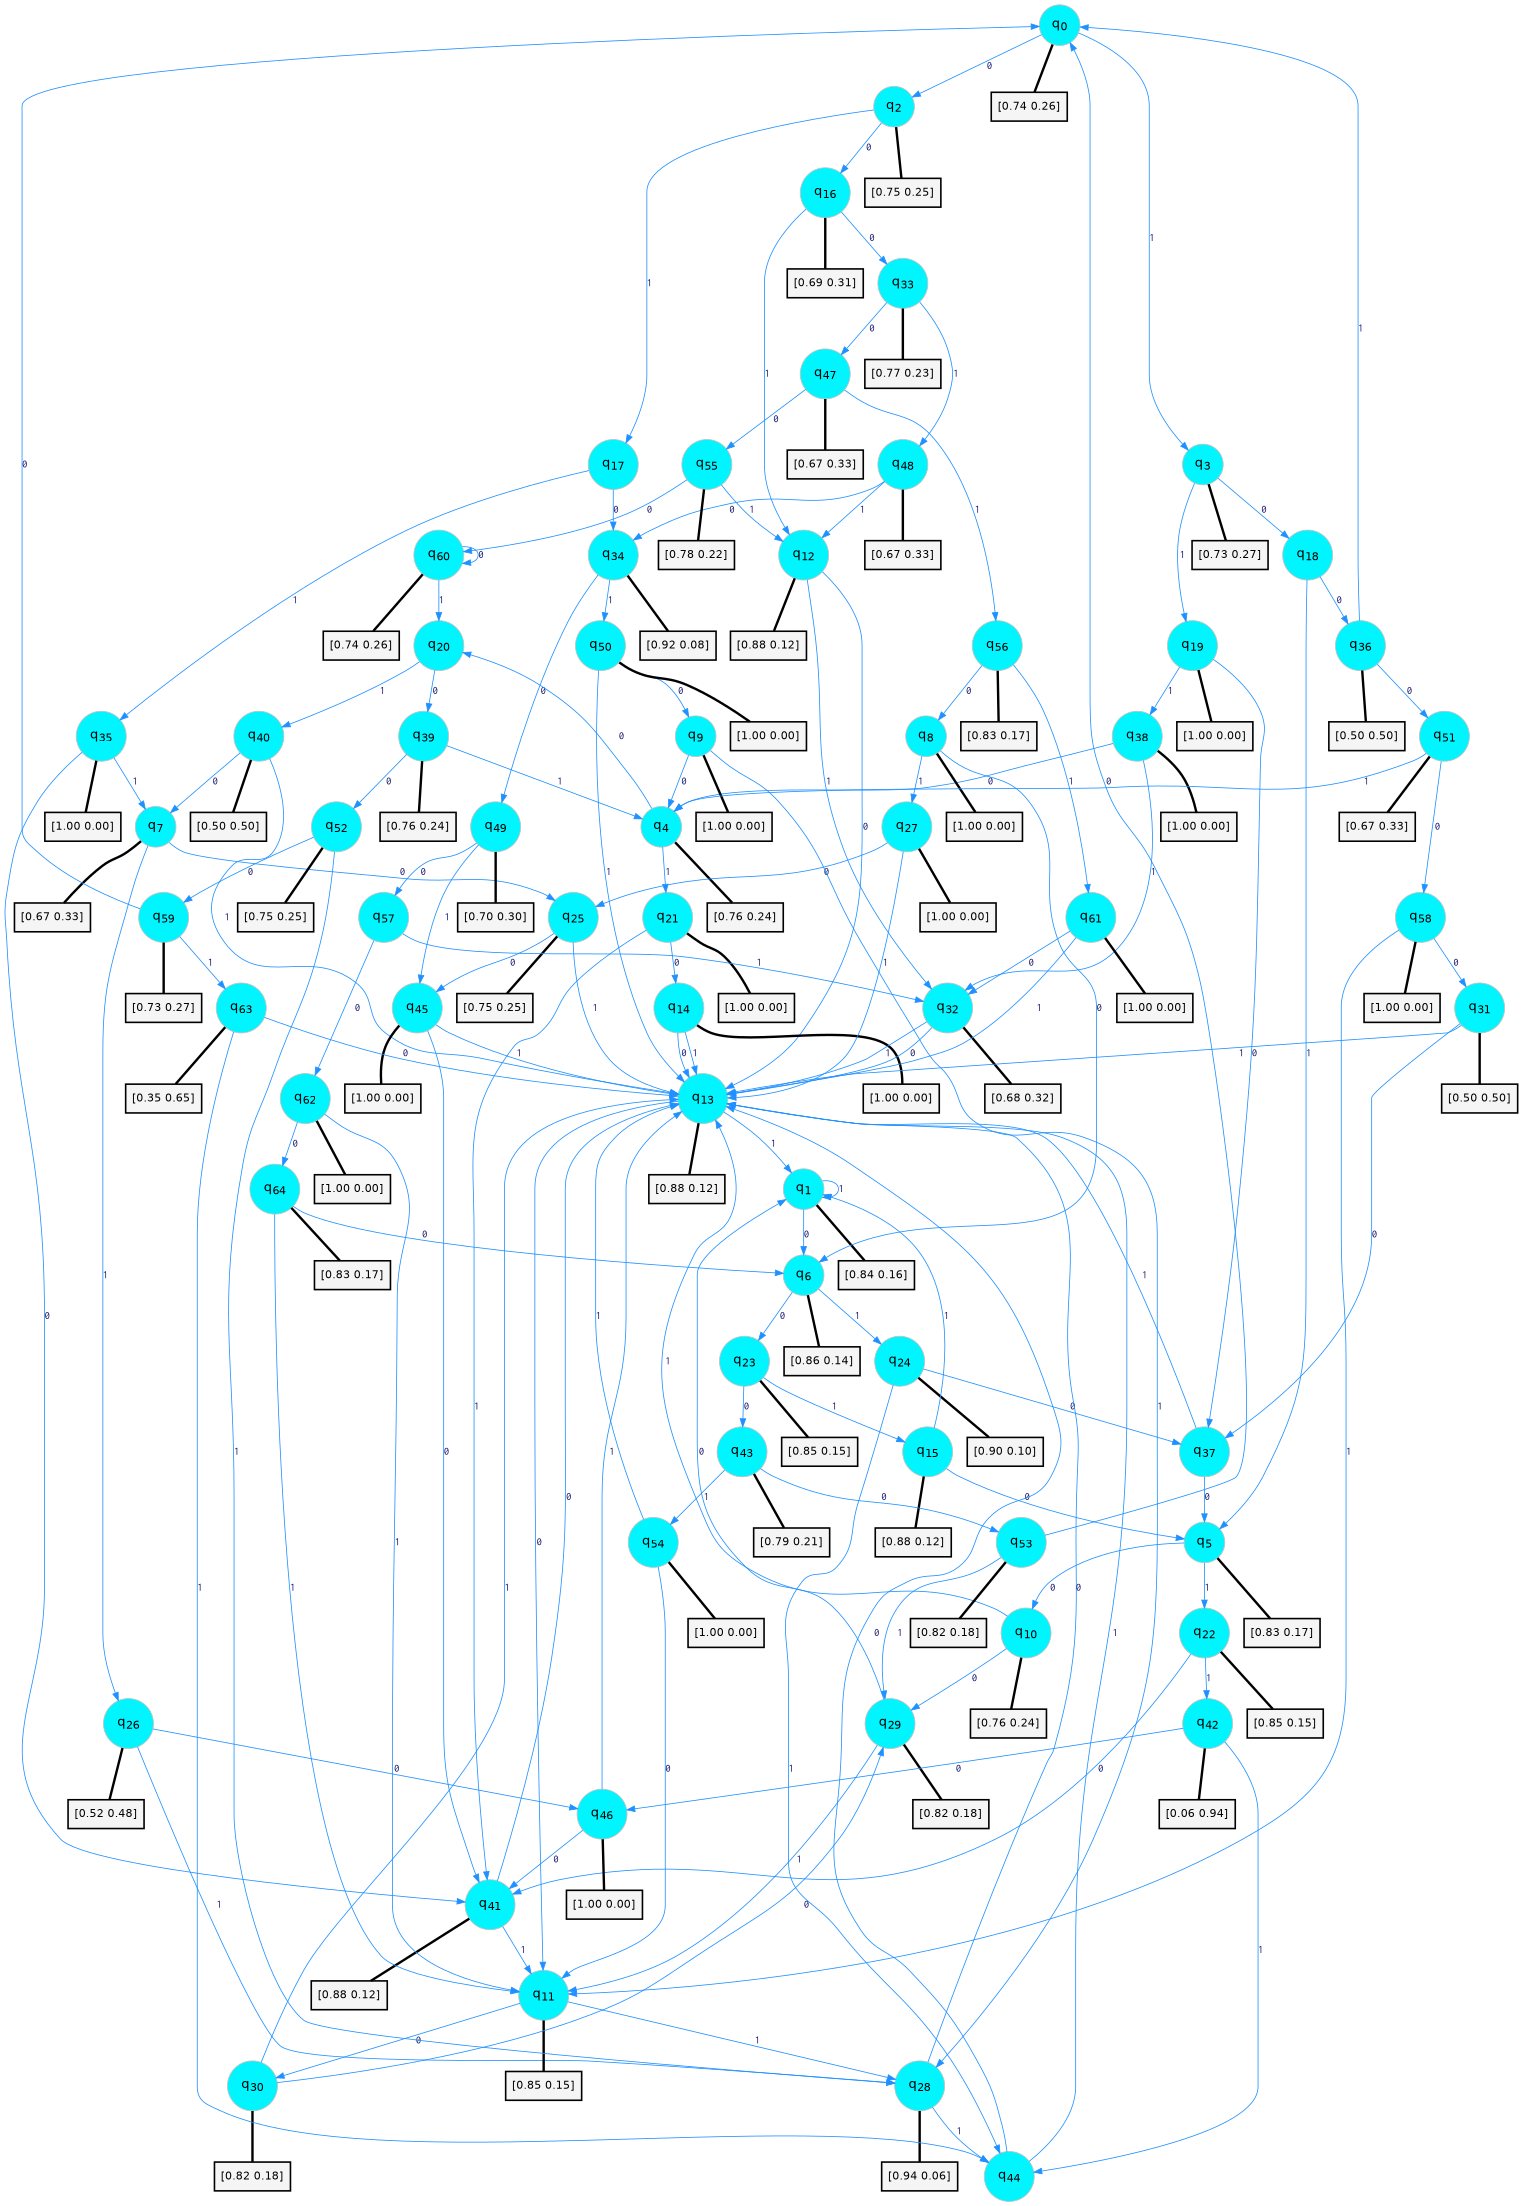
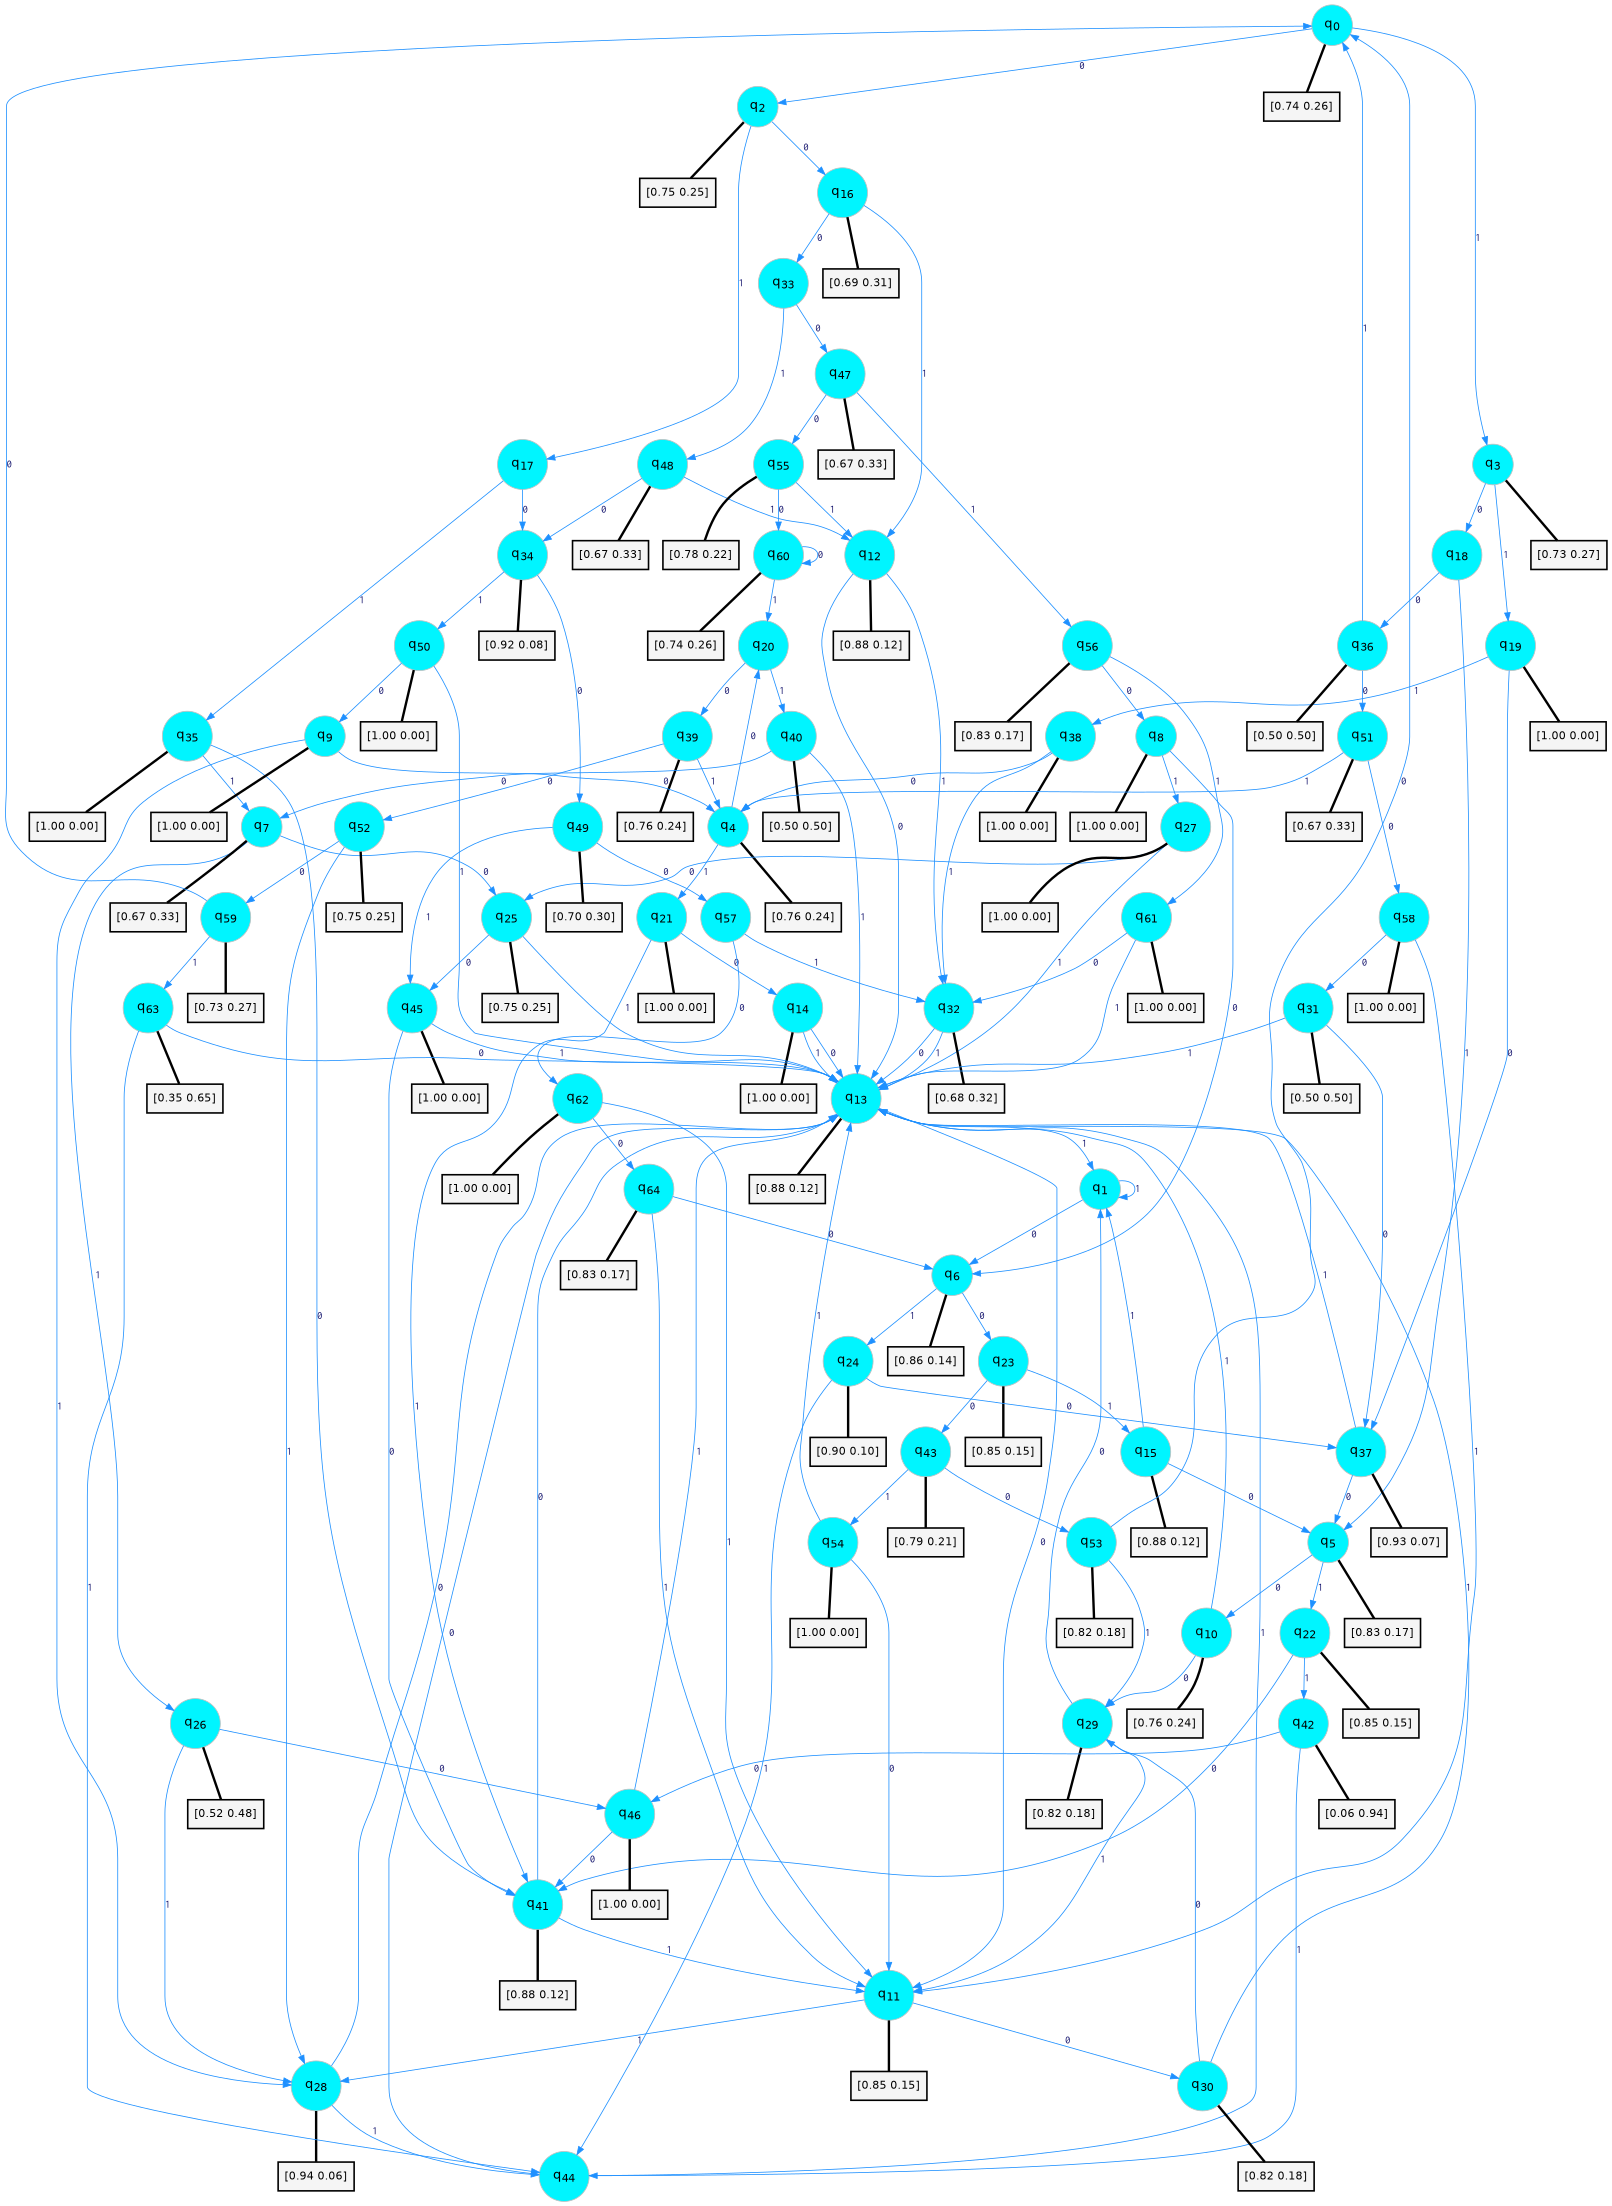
node "[0.77 0.23]": removed
node "[0.84 0.16]": removed
node "[0.93 0.07]": added
